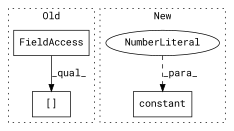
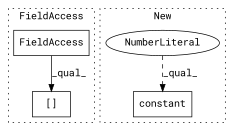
cluster "Old": label "Old" -> "FieldAccess"
edge "NumberLiteral" -> "constant": label "_para_" -> "_qual_"
